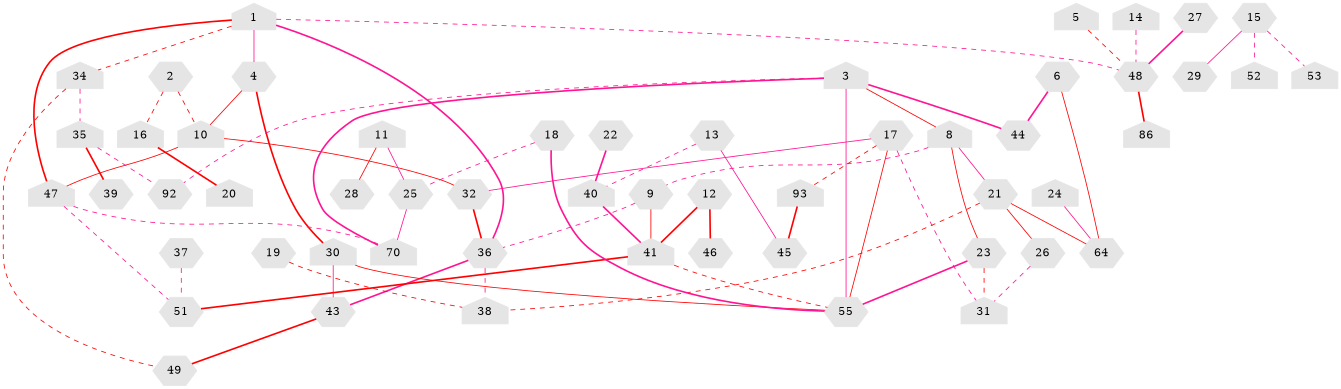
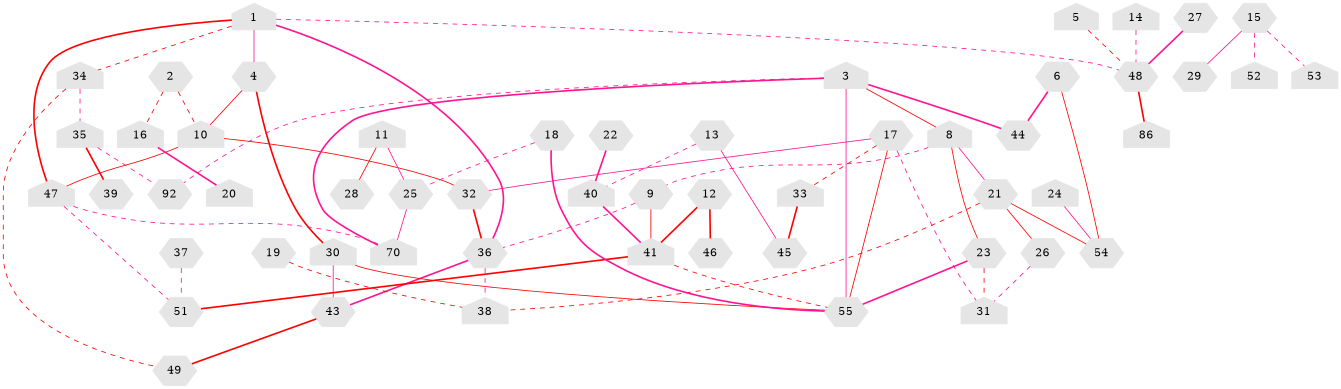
edge "16" -- "20": color red -> deeppink
node "93": label "93" -> "33"
node "64": label "64" -> "54"
